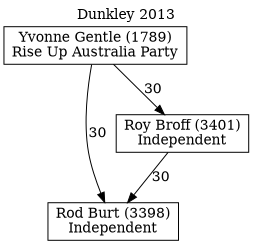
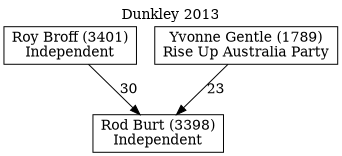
edge "Yvonne Gentle (1789) Rise Up Australia Party" -> "Roy Broff (3401) Independent": removed, label "30"
edge "Yvonne Gentle (1789) Rise Up Australia Party" -> "Rod Burt (3398) Independent": label "30" -> "23"
